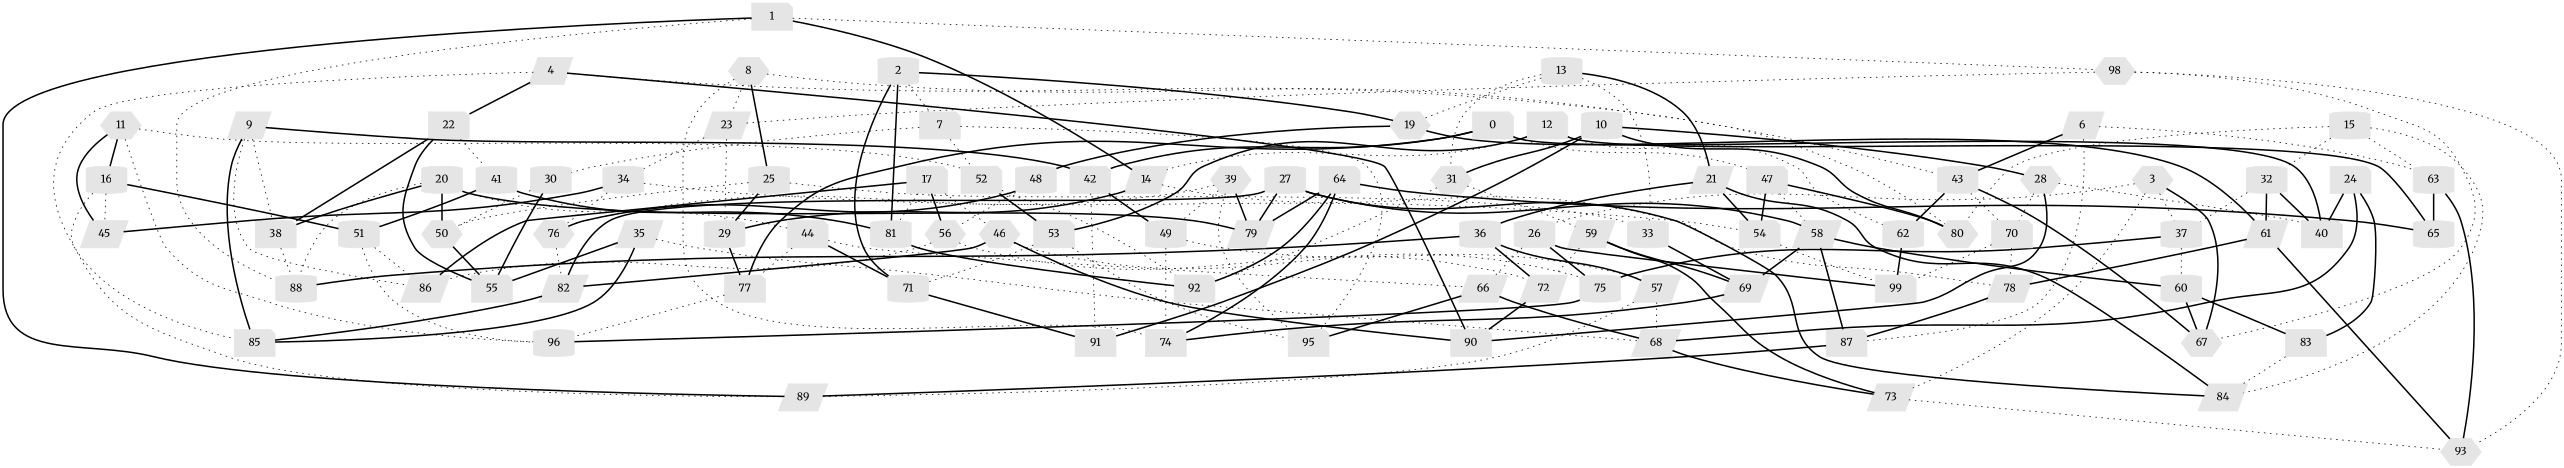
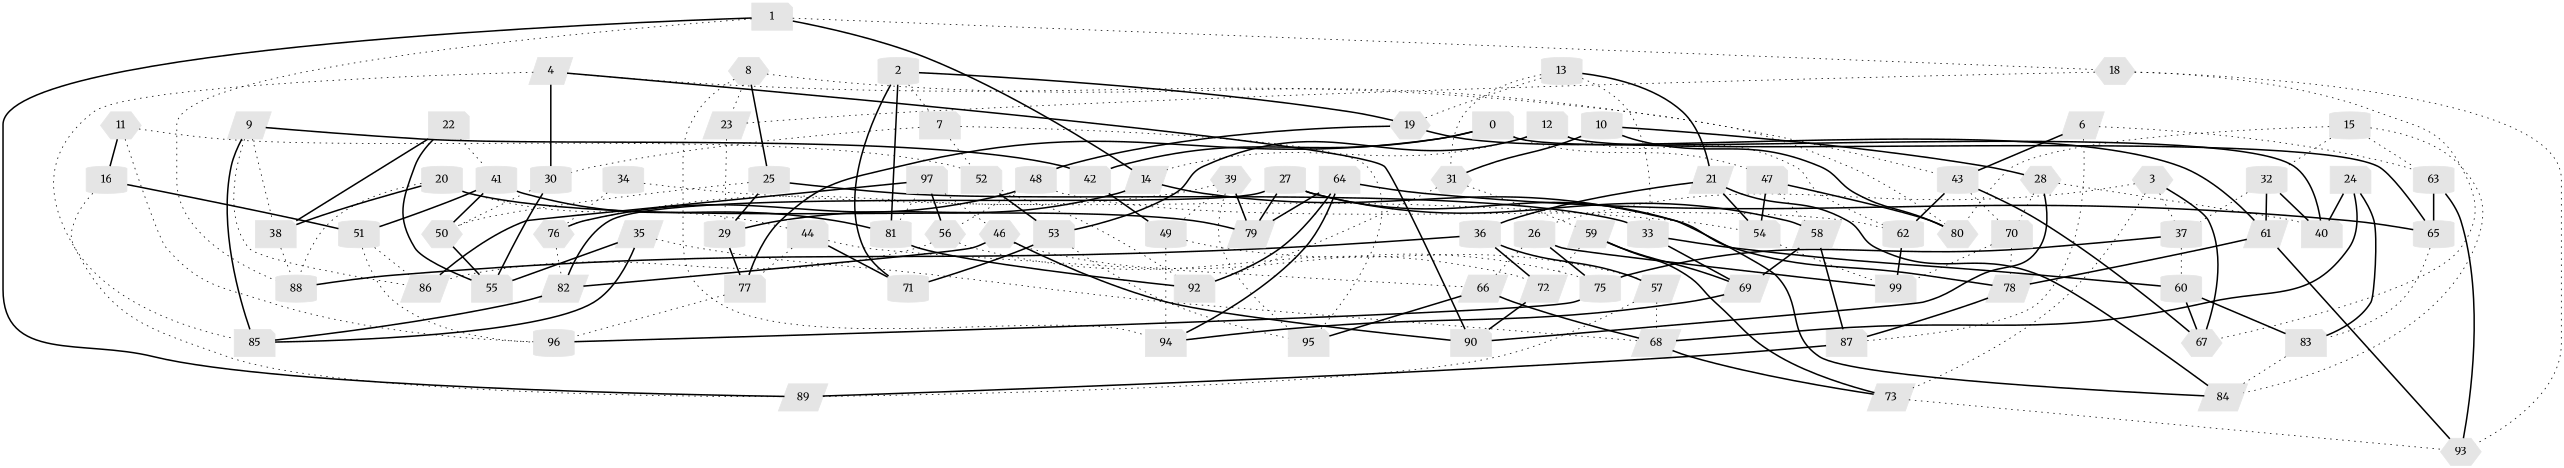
node "98": label "98" -> "18"
edge "4" -- "22": now "4" -- "30"
edge "23" -- "34": removed
node "17": label "17" -> "97"
edge "25" -- "33": style dotted -> bold
edge "14" -- "78": style dotted -> bold
edge "20" -- "50": now "41" -- "50"
edge "48" -- "62": added
node "45": removed
edge "53" -- "71": style dotted -> bold
edge "58" -- "60": now "33" -- "60"
edge "65" -- "83": added
node "91": removed
node "74": label "74" -> "94"
